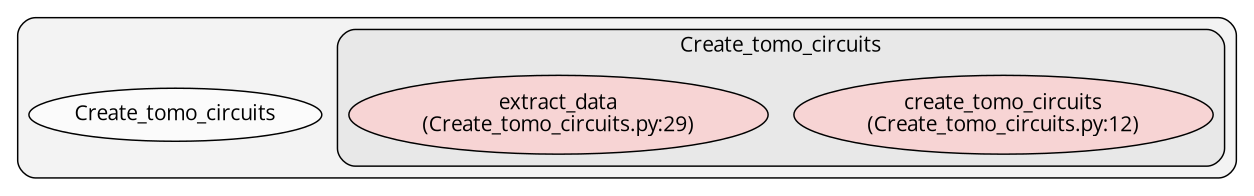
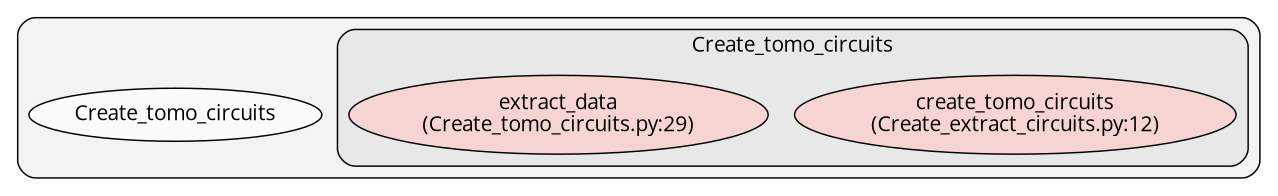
node "create_tomo_circuits (Create_tomo_circuits.py:12)": label "create_tomo_circuits (Create_tomo_circuits.py:12)" -> "create_tomo_circuits (Create_extract_circuits.py:12)"
